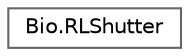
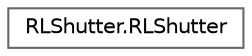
node "Bio.RLShutter": label "Bio.RLShutter" -> "RLShutter.RLShutter"
